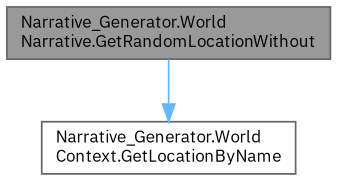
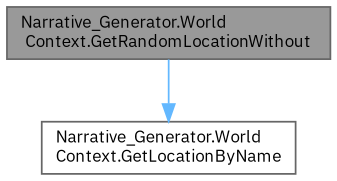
node "Narrative_Generator.World Narrative.GetRandomLocationWithout": label "Narrative_Generator.World Narrative.GetRandomLocationWithout" -> "Narrative_Generator.World Context.GetRandomLocationWithout"
